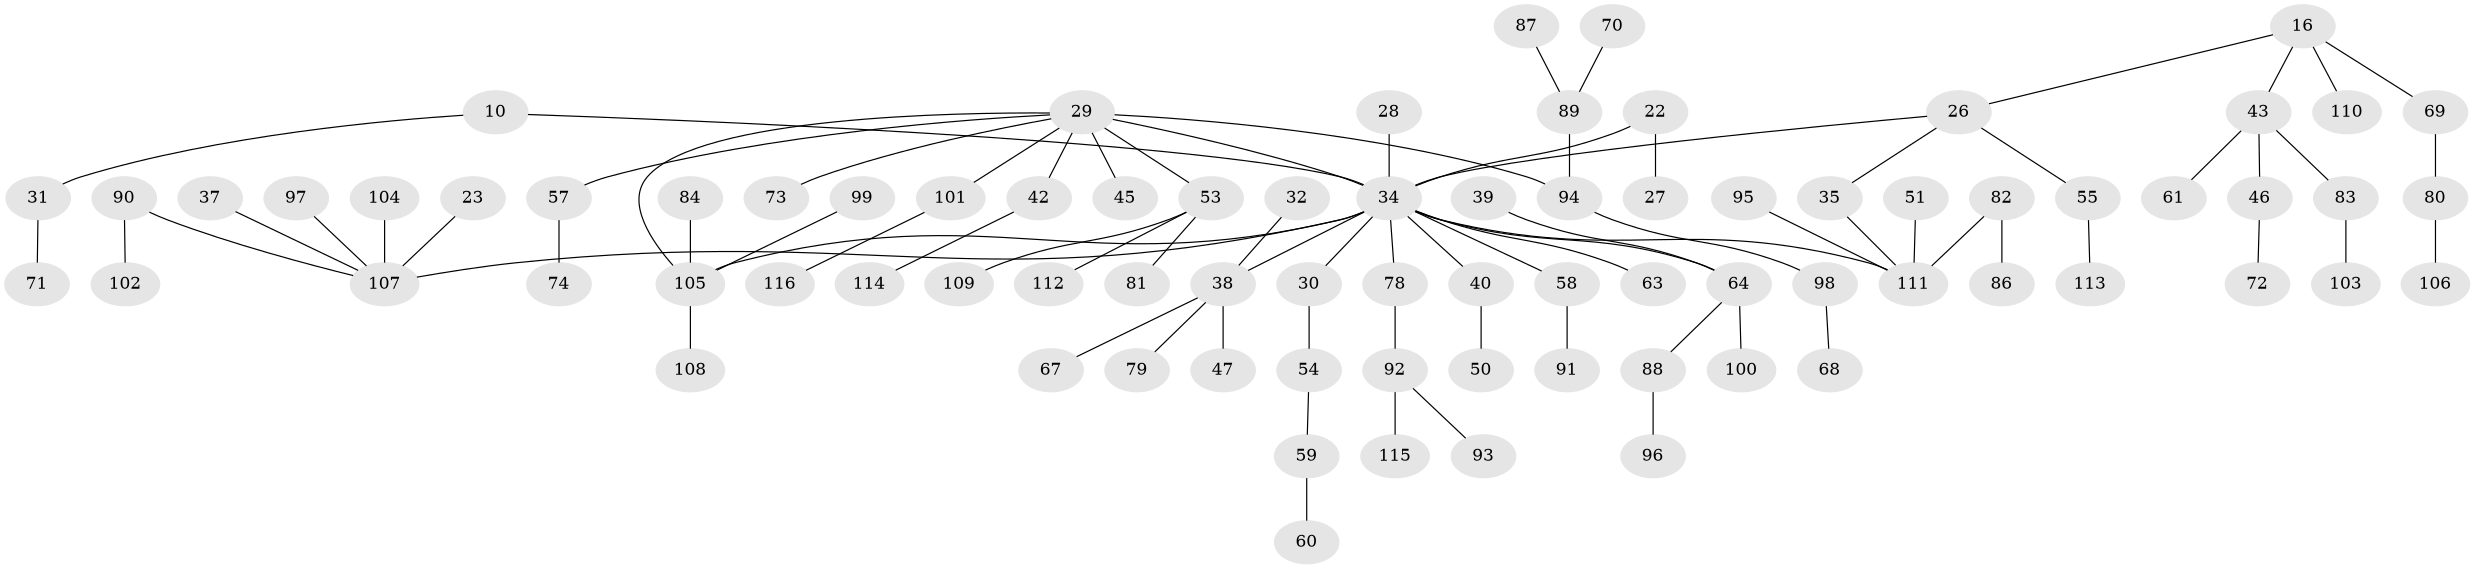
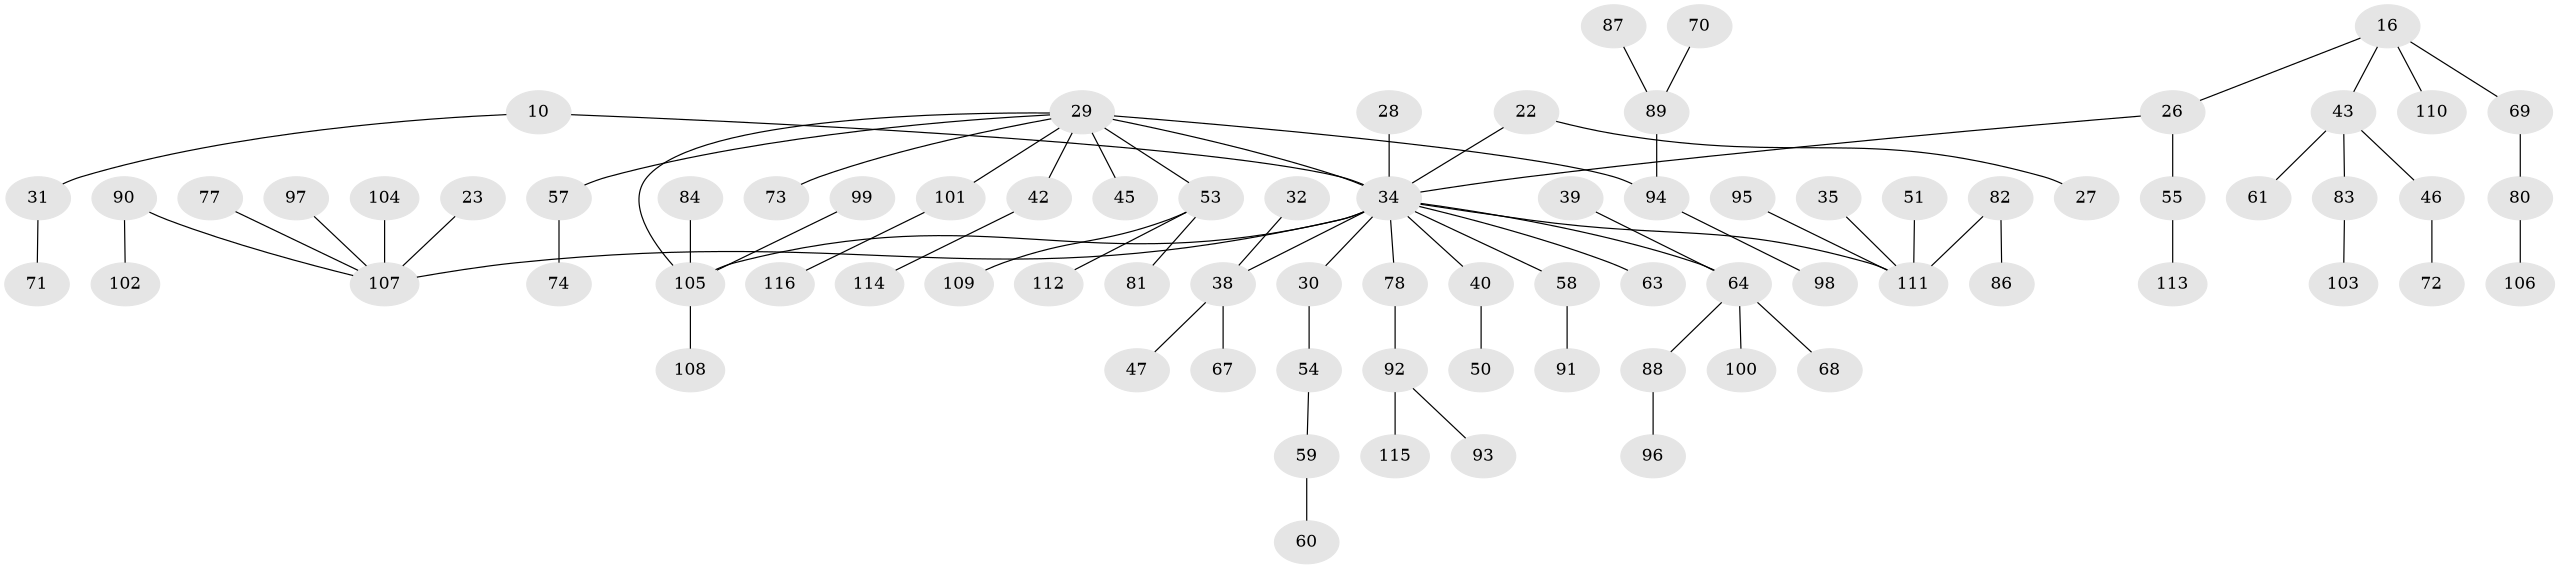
edge "26" -- "35": removed
node "37": label "37" -> "77"
edge "98" -- "68": now "64" -- "68"
node "79": removed
